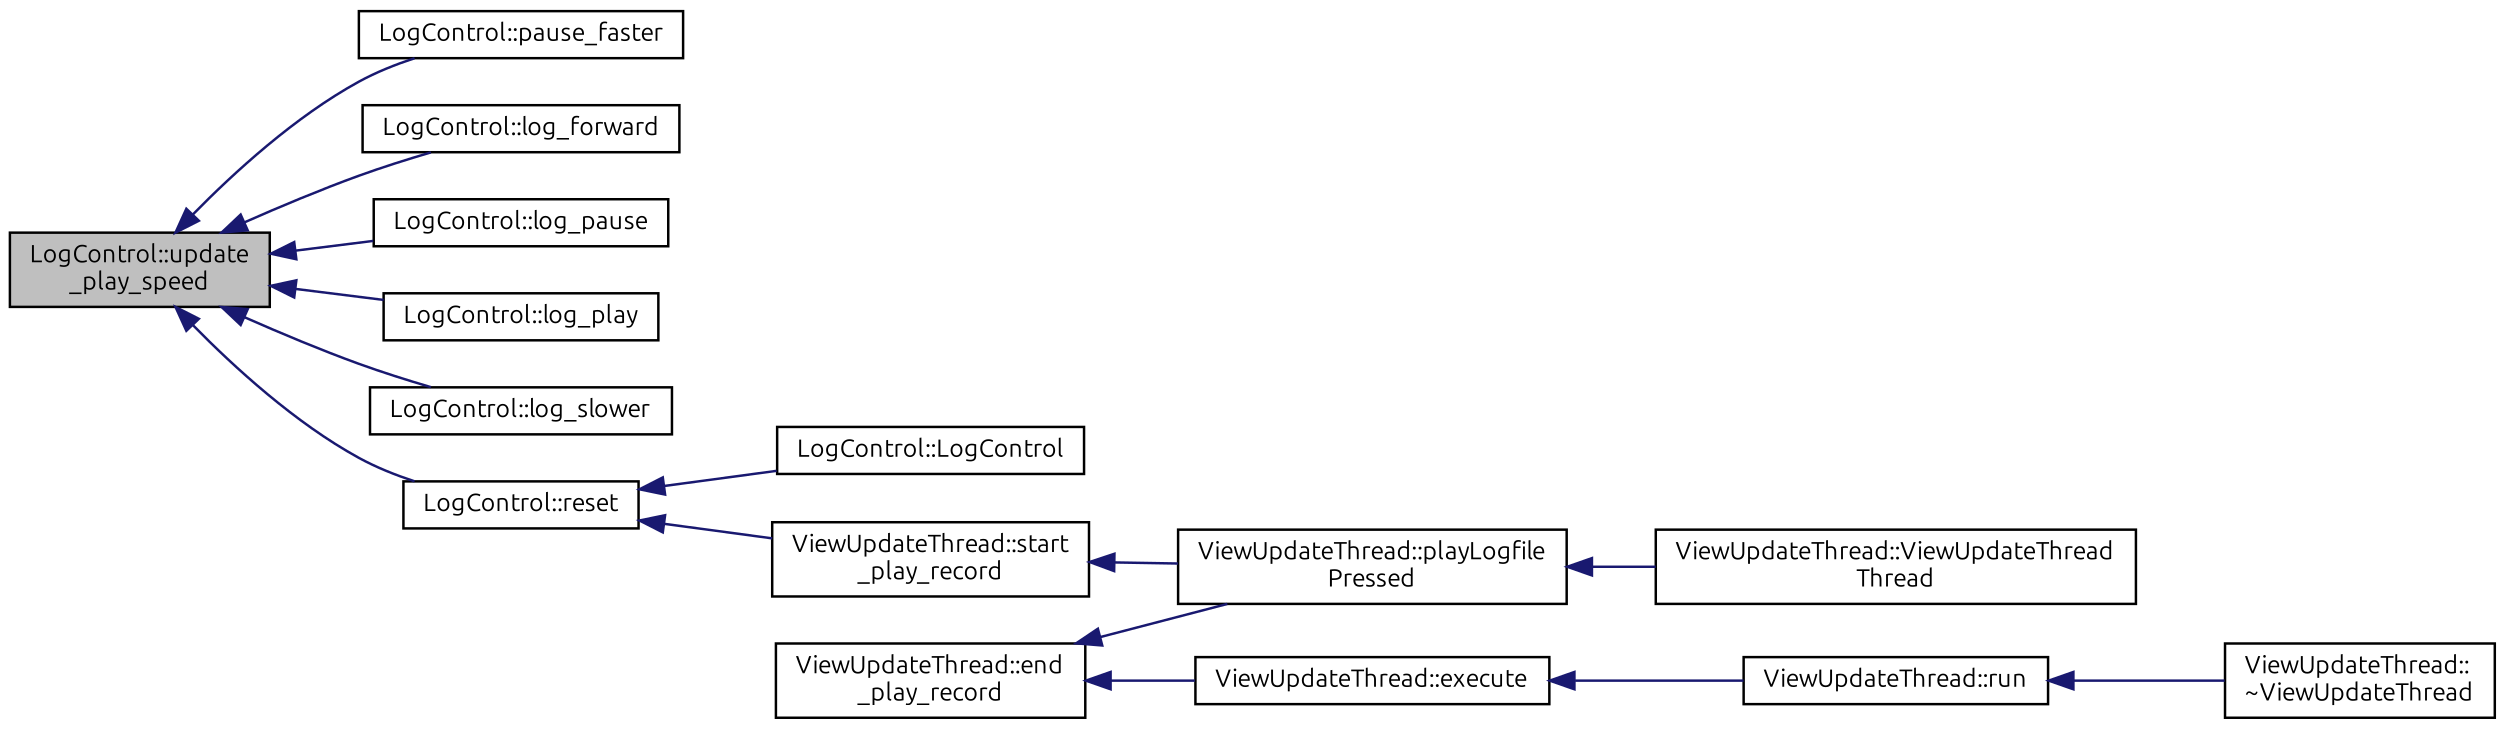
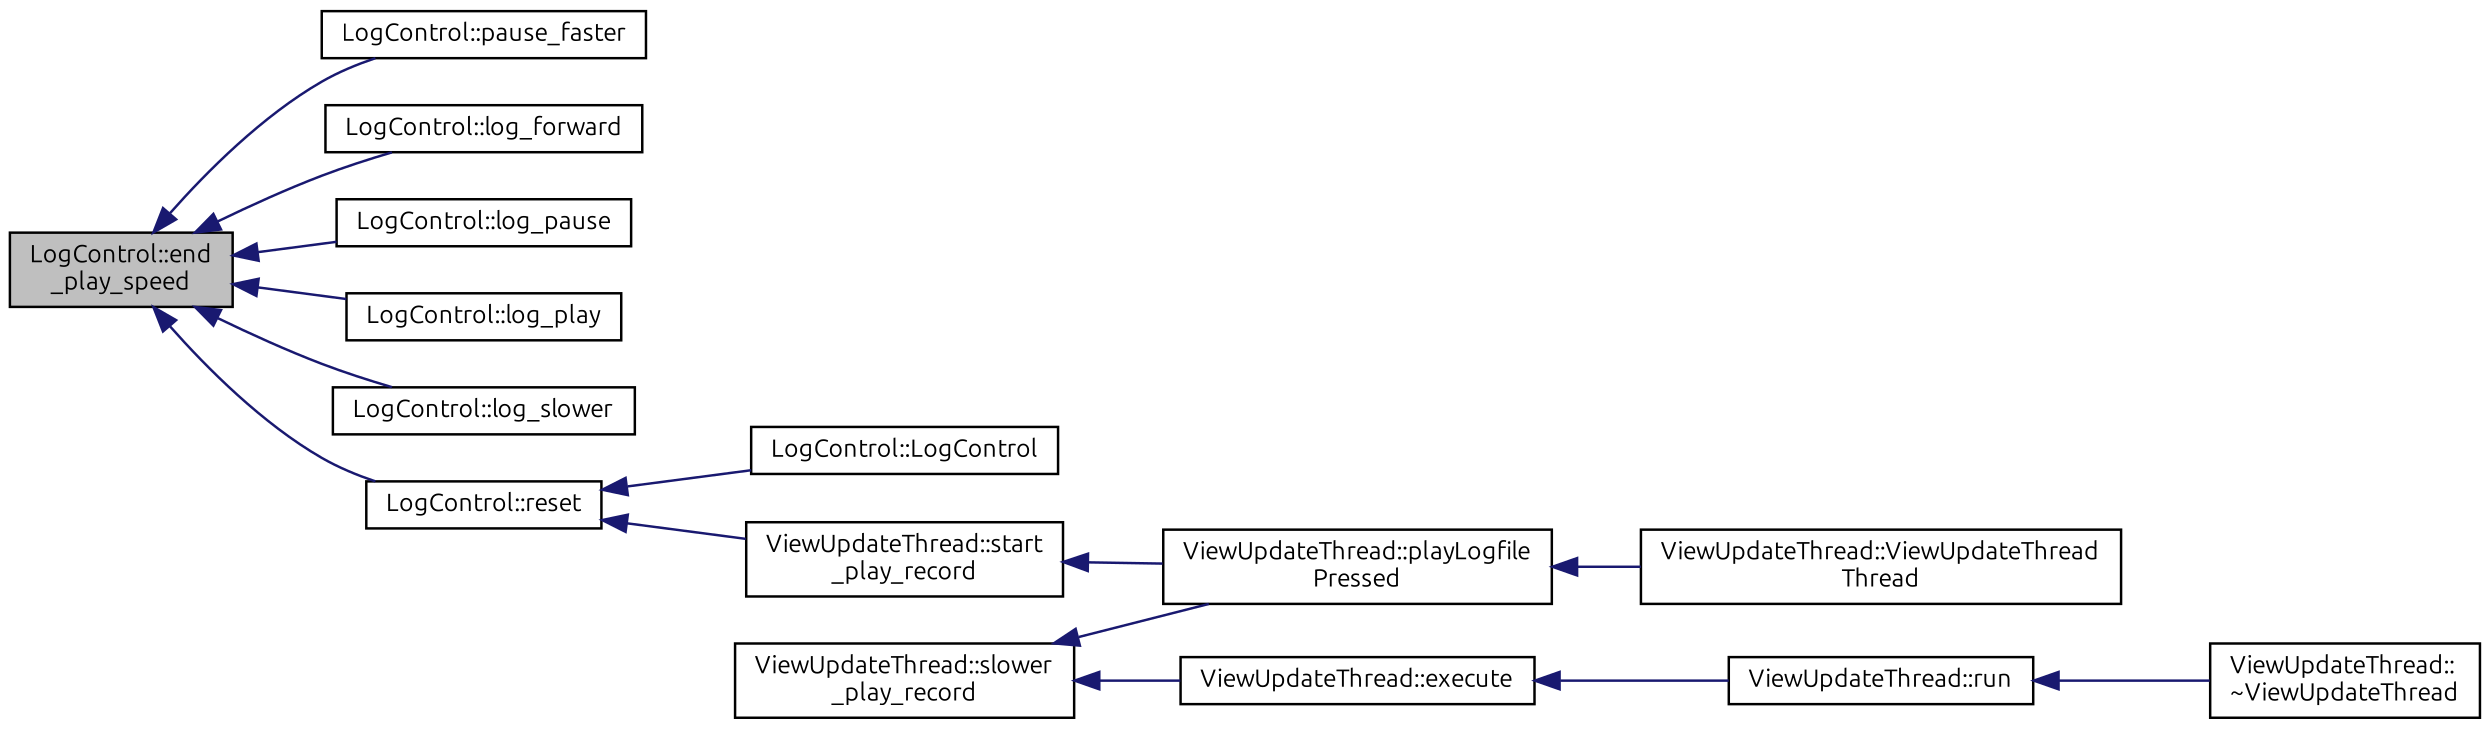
node "LogControl::update _play_speed": label "LogControl::update _play_speed" -> "LogControl::end _play_speed"
node "ViewUpdateThread::end _play_record": label "ViewUpdateThread::end _play_record" -> "ViewUpdateThread::slower _play_record"
